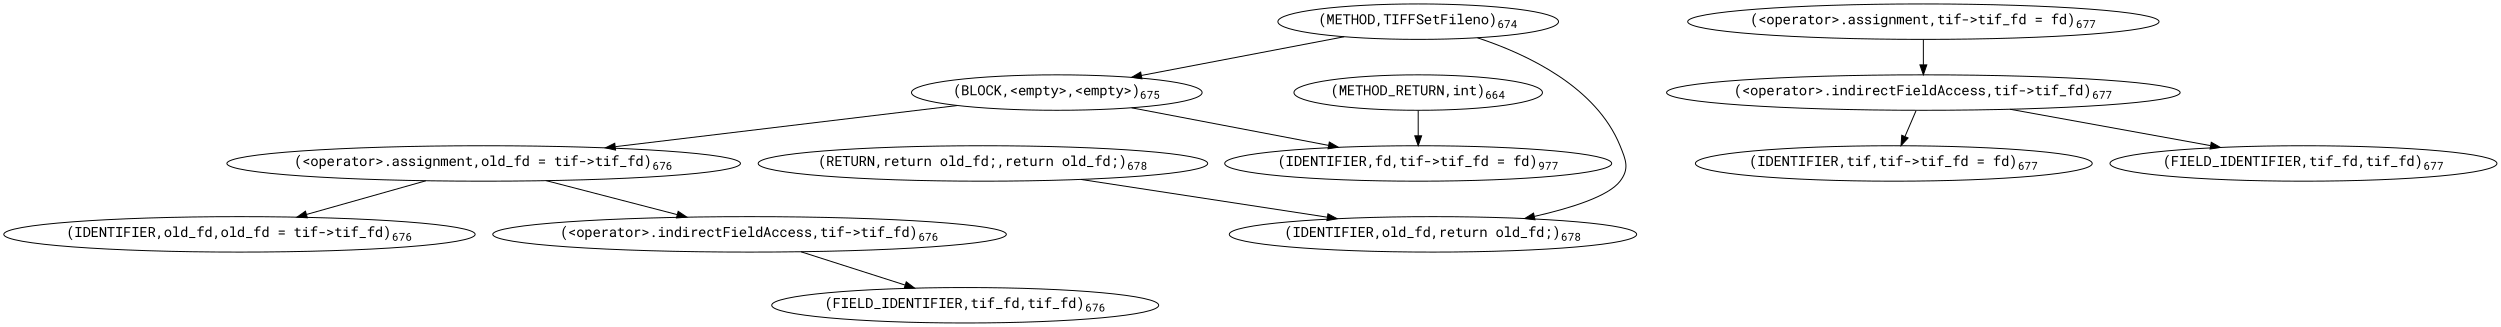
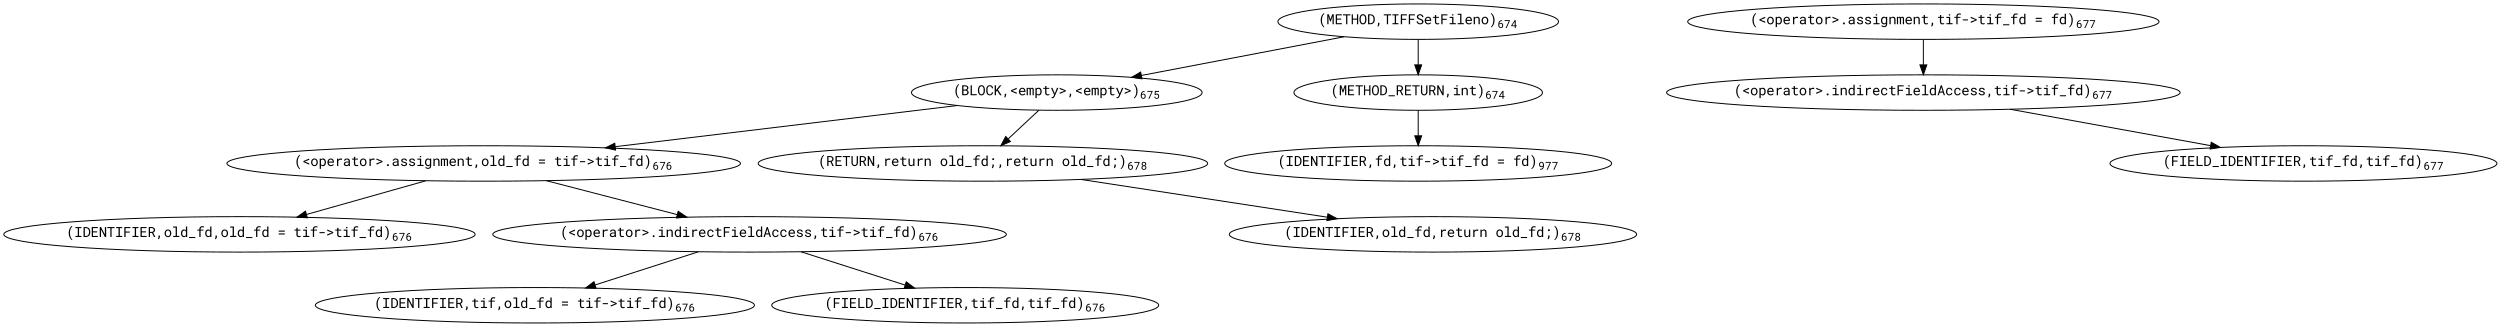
node "(METHOD_RETURN,int)": text "664" -> "674"
edge "(METHOD,TIFFSetFileno)" -> "(IDENTIFIER,old_fd,return old_fd;)": now "(METHOD,TIFFSetFileno)" -> "(METHOD_RETURN,int)"
edge "(BLOCK,<empty>,<empty>)" -> "(IDENTIFIER,fd,tif->tif_fd = fd)": now "(BLOCK,<empty>,<empty>)" -> "(RETURN,return old_fd;,return old_fd;)"
node "(IDENTIFIER,tif,tif->tif_fd = fd)": removed
node "(IDENTIFIER,tif,old_fd = tif->tif_fd)": added
